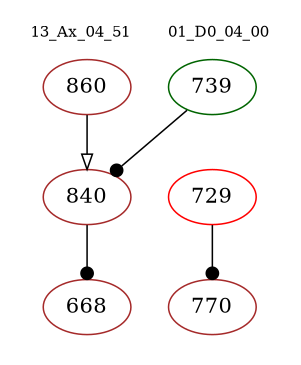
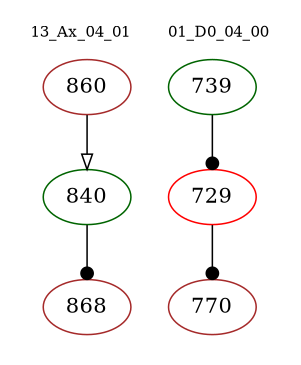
cluster "13_Ax_04_51": label "13_Ax_04_51" -> "13_Ax_04_01"
edge "739" -> "840": now "739" -> "729"
node "840": color brown -> darkgreen
node "668": label "668" -> "868"
